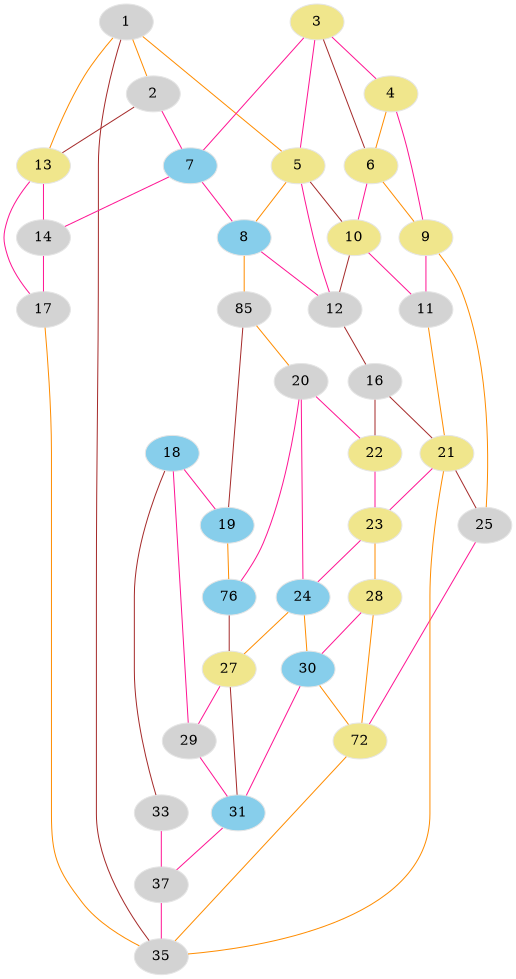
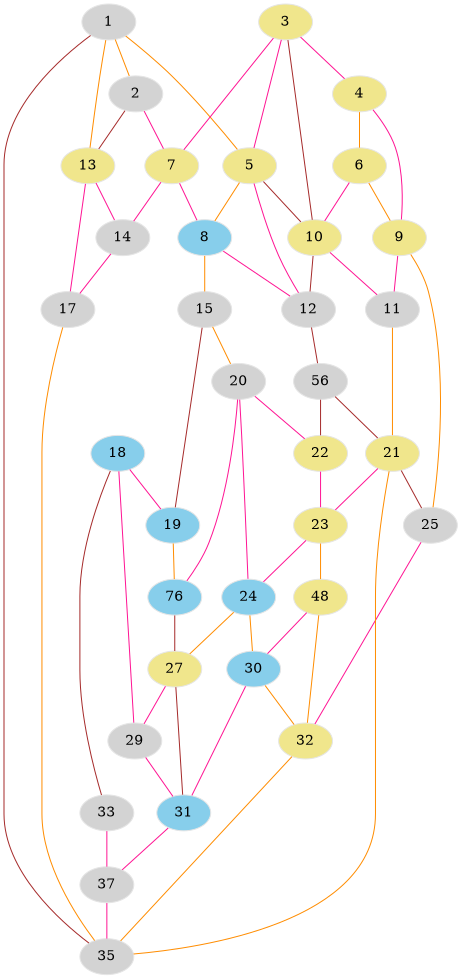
edge "3" -- "6": now "3" -- "10"
node "7": fillcolor skyblue -> khaki
node "85": label "85" -> "15"
node "16": label "16" -> "56"
node "28": label "28" -> "48"
node "72": label "72" -> "32"
